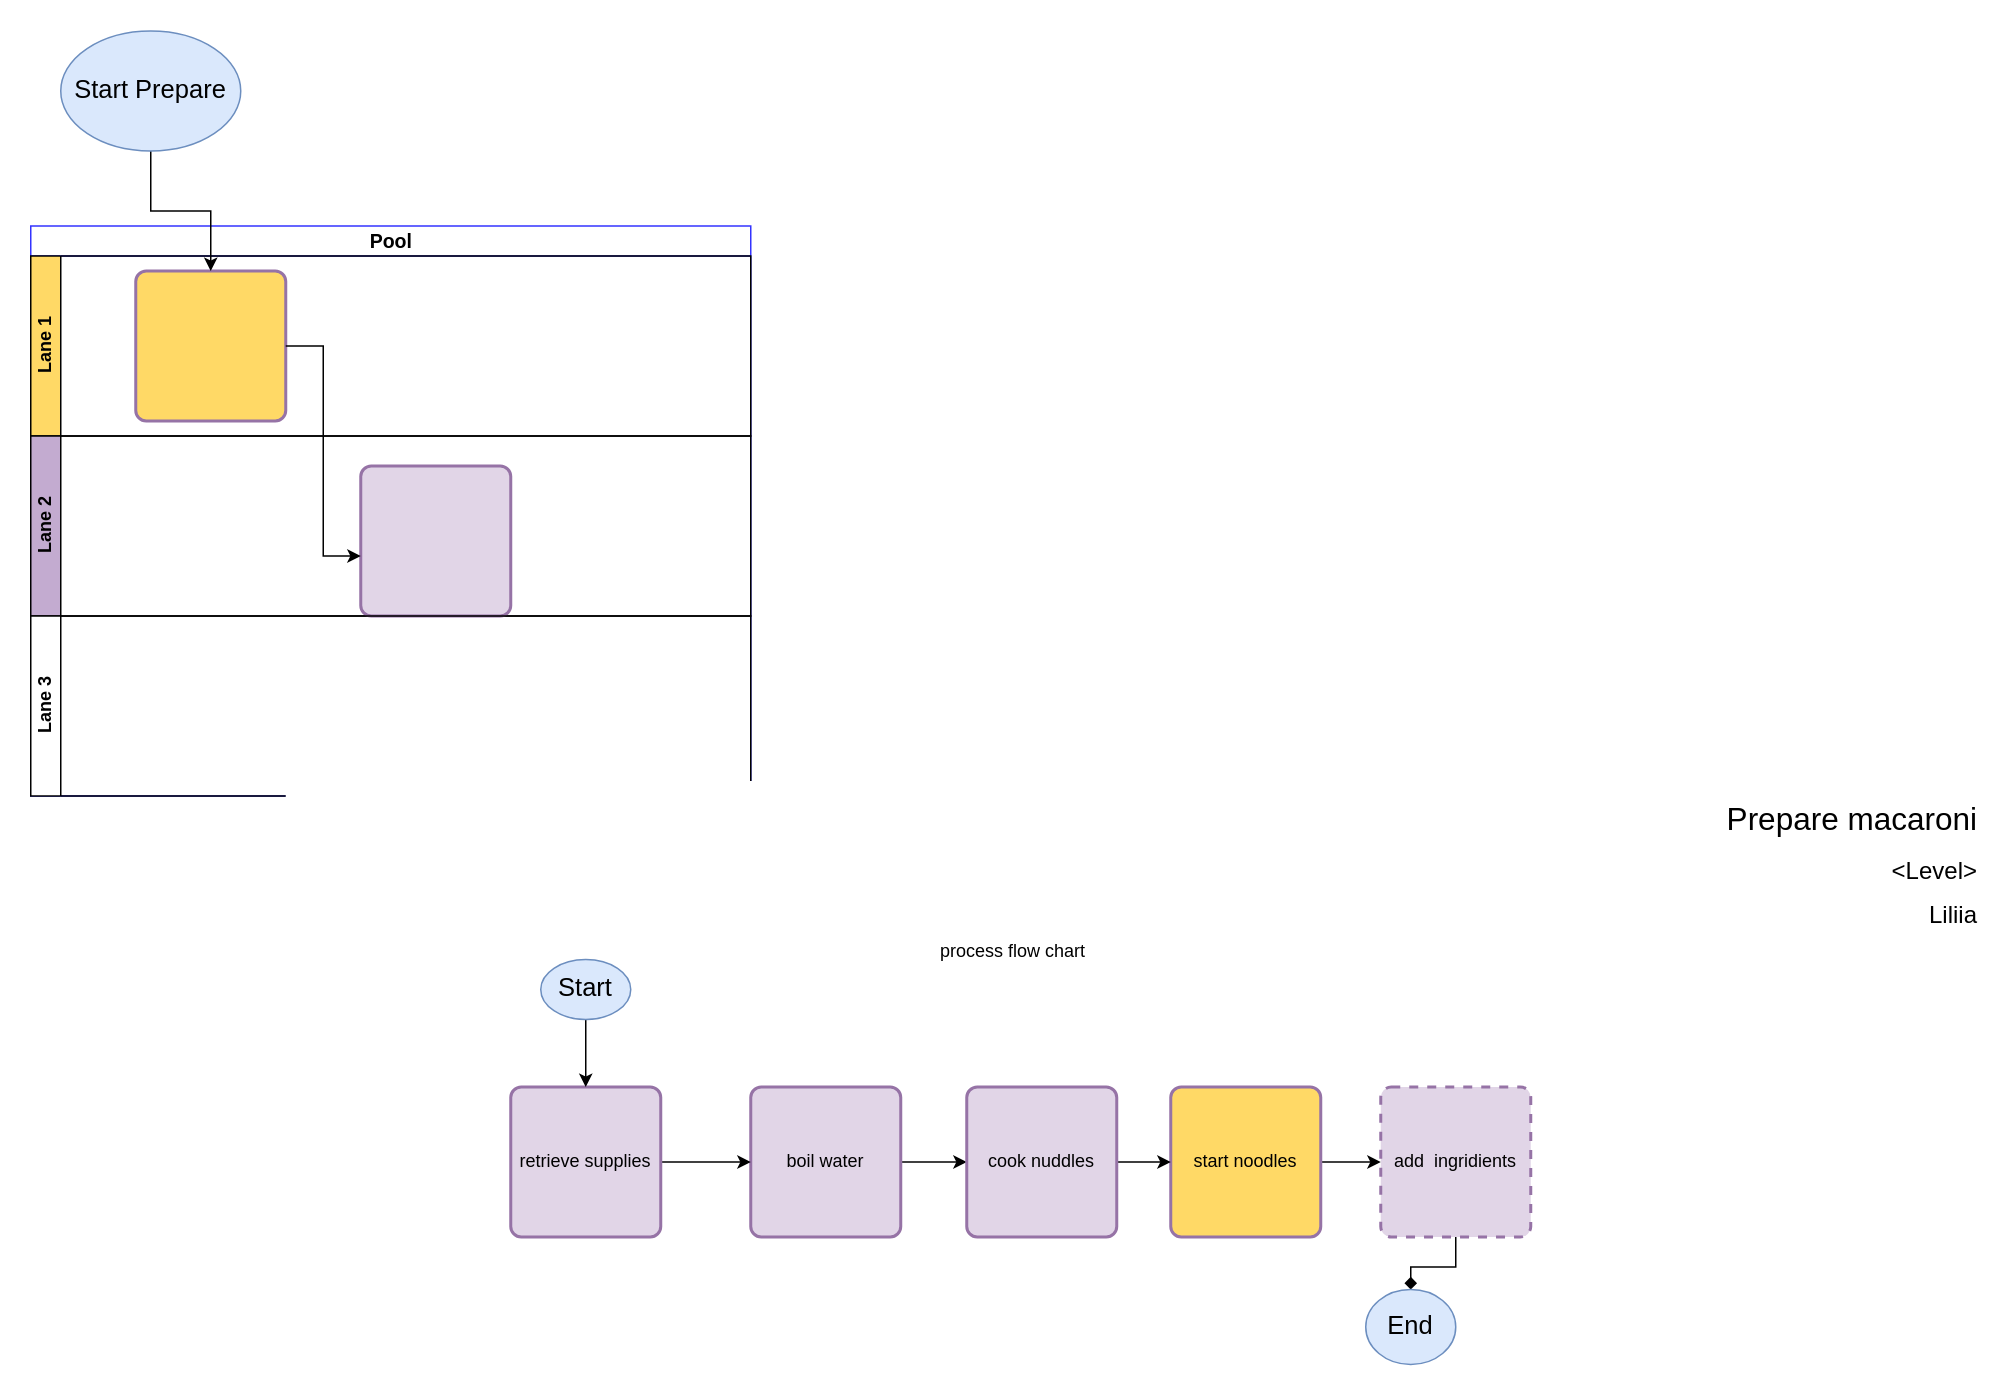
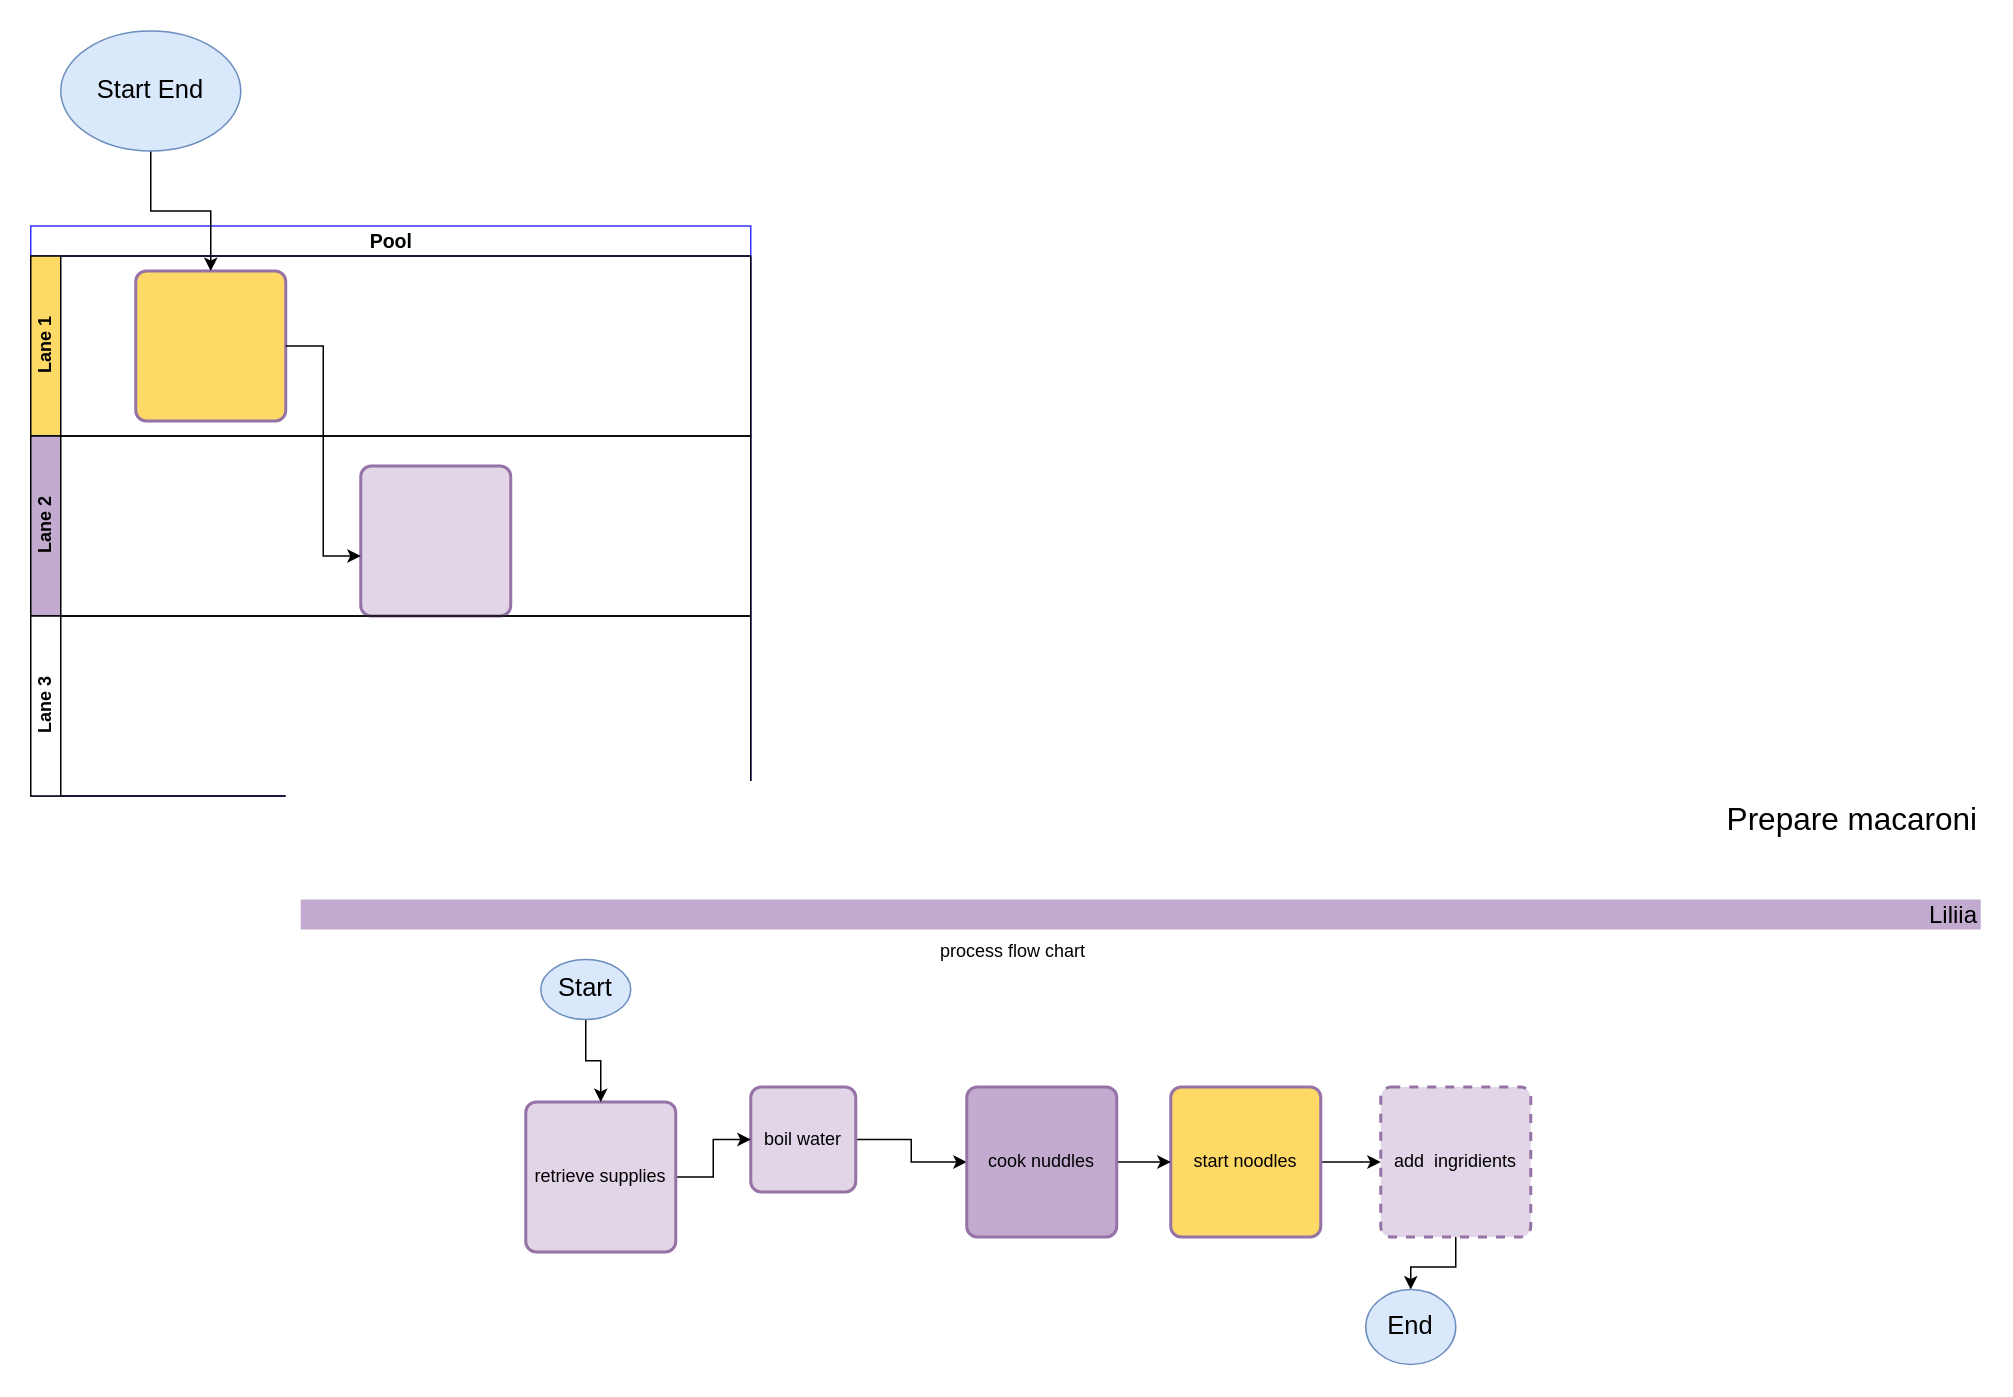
node "Start Prepare": label "Start Prepare" -> "Start End"
node "<Level>": removed
node "Liliia": fillcolor #ffffff -> #c3abd0
node "retrieve supplies": moved (586, 1162) -> (601, 1177)
node "boil water": size 150x150 -> 105x105
node "cook nuddles": fillcolor #e1d5e7 -> #c3abd0
edge "add ingridients" -> "End": arrowhead diamond -> classic
